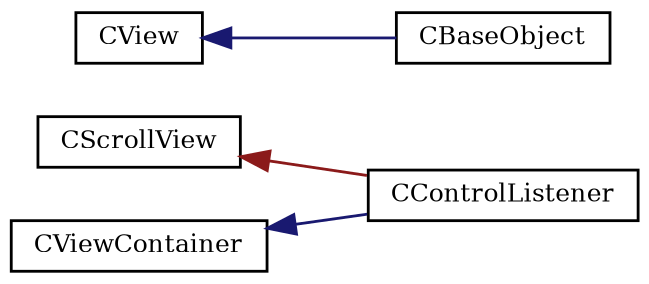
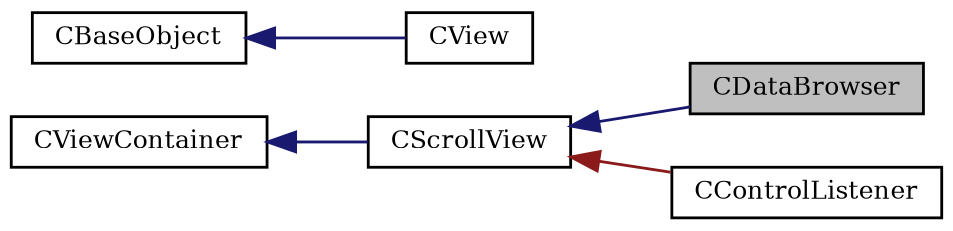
edge "CBaseObject" -> "CView": reversed
node "CDataBrowser": added
edge "CControlListener" -> "CViewContainer": now "CScrollView" -> "CViewContainer"
